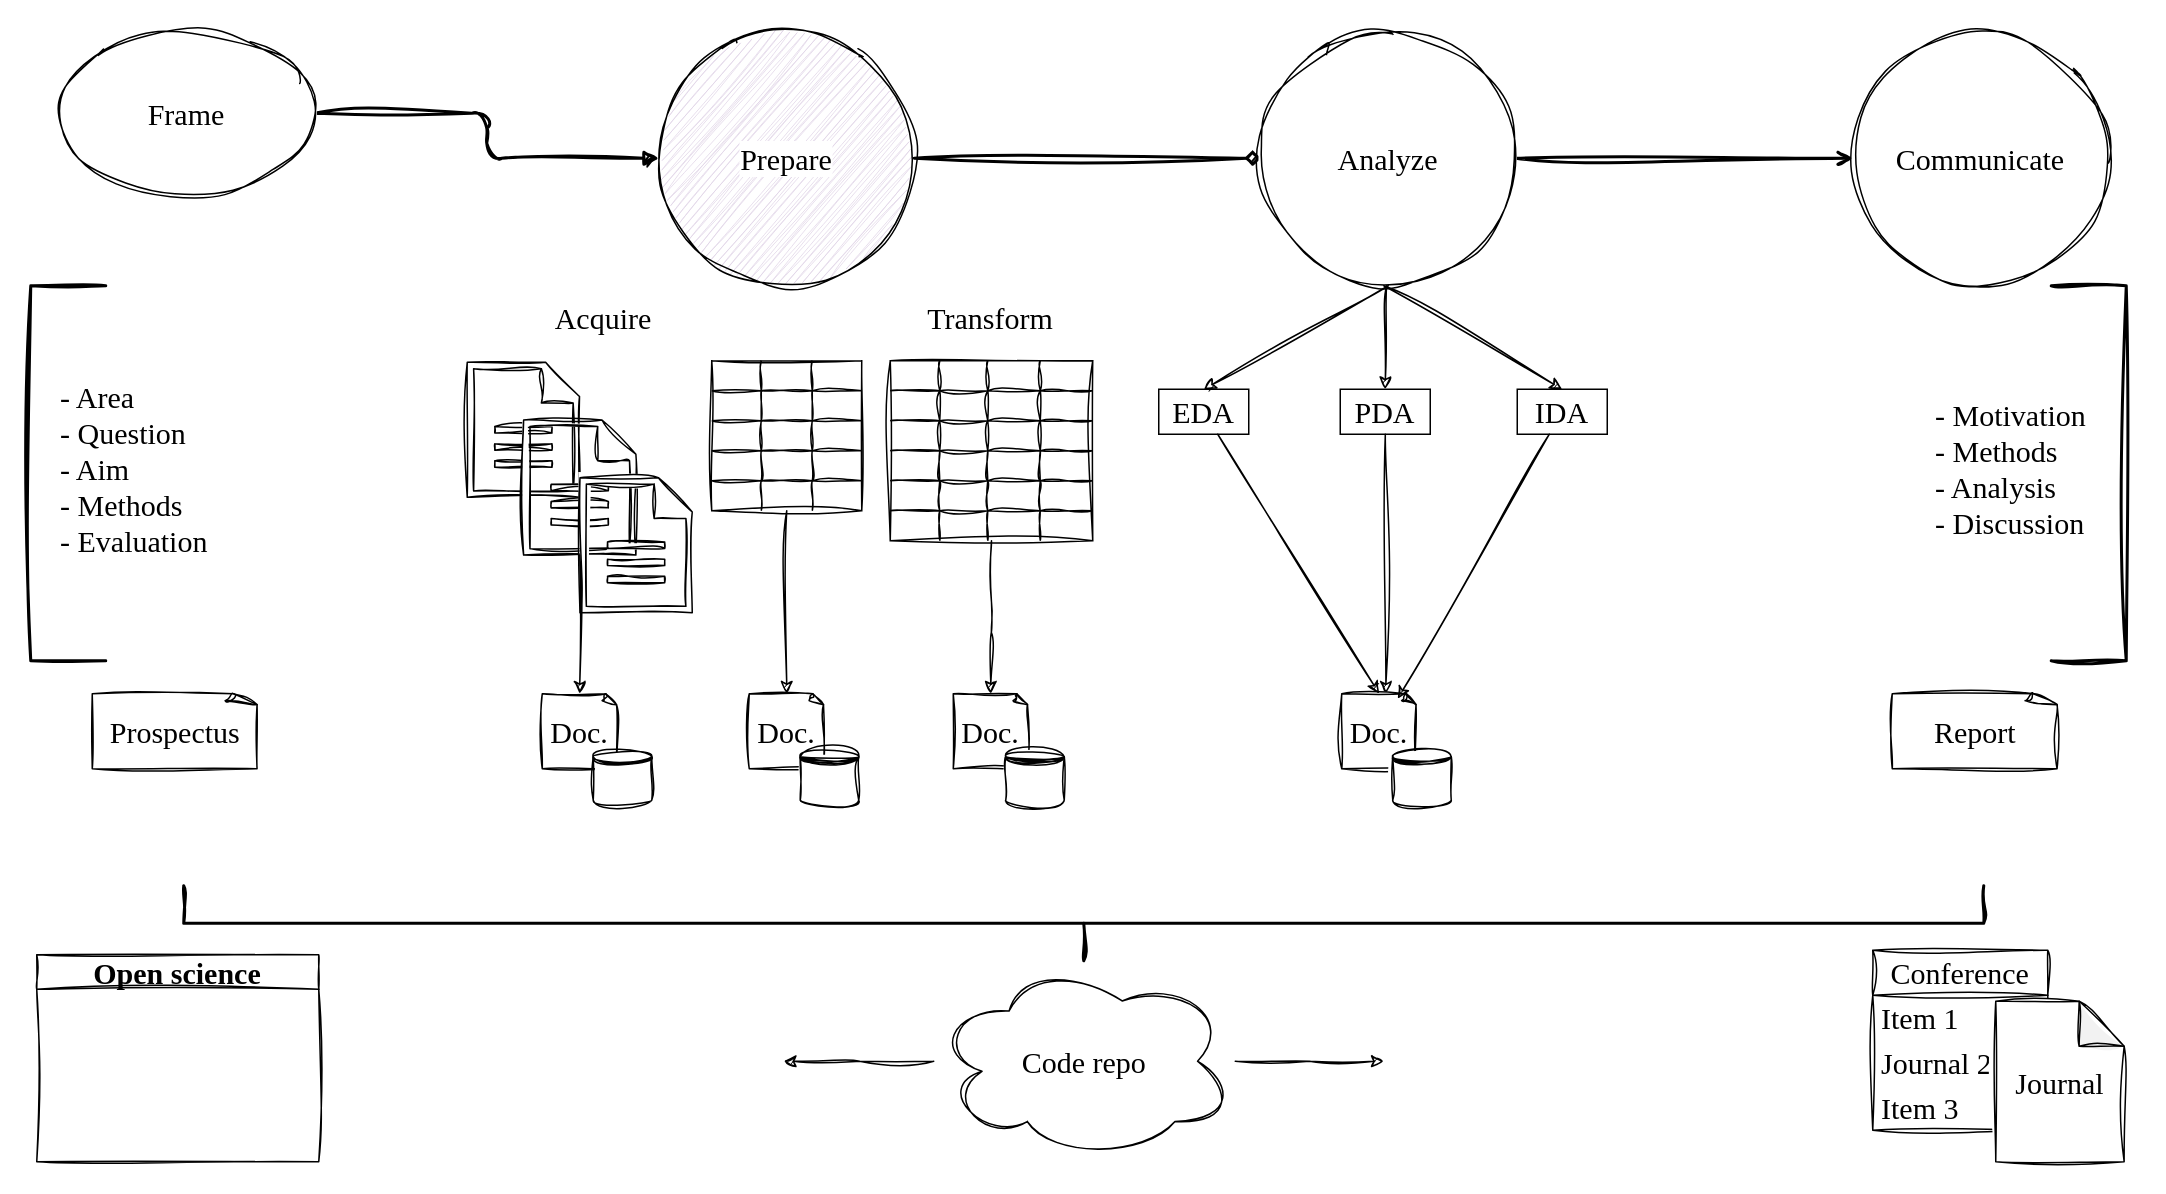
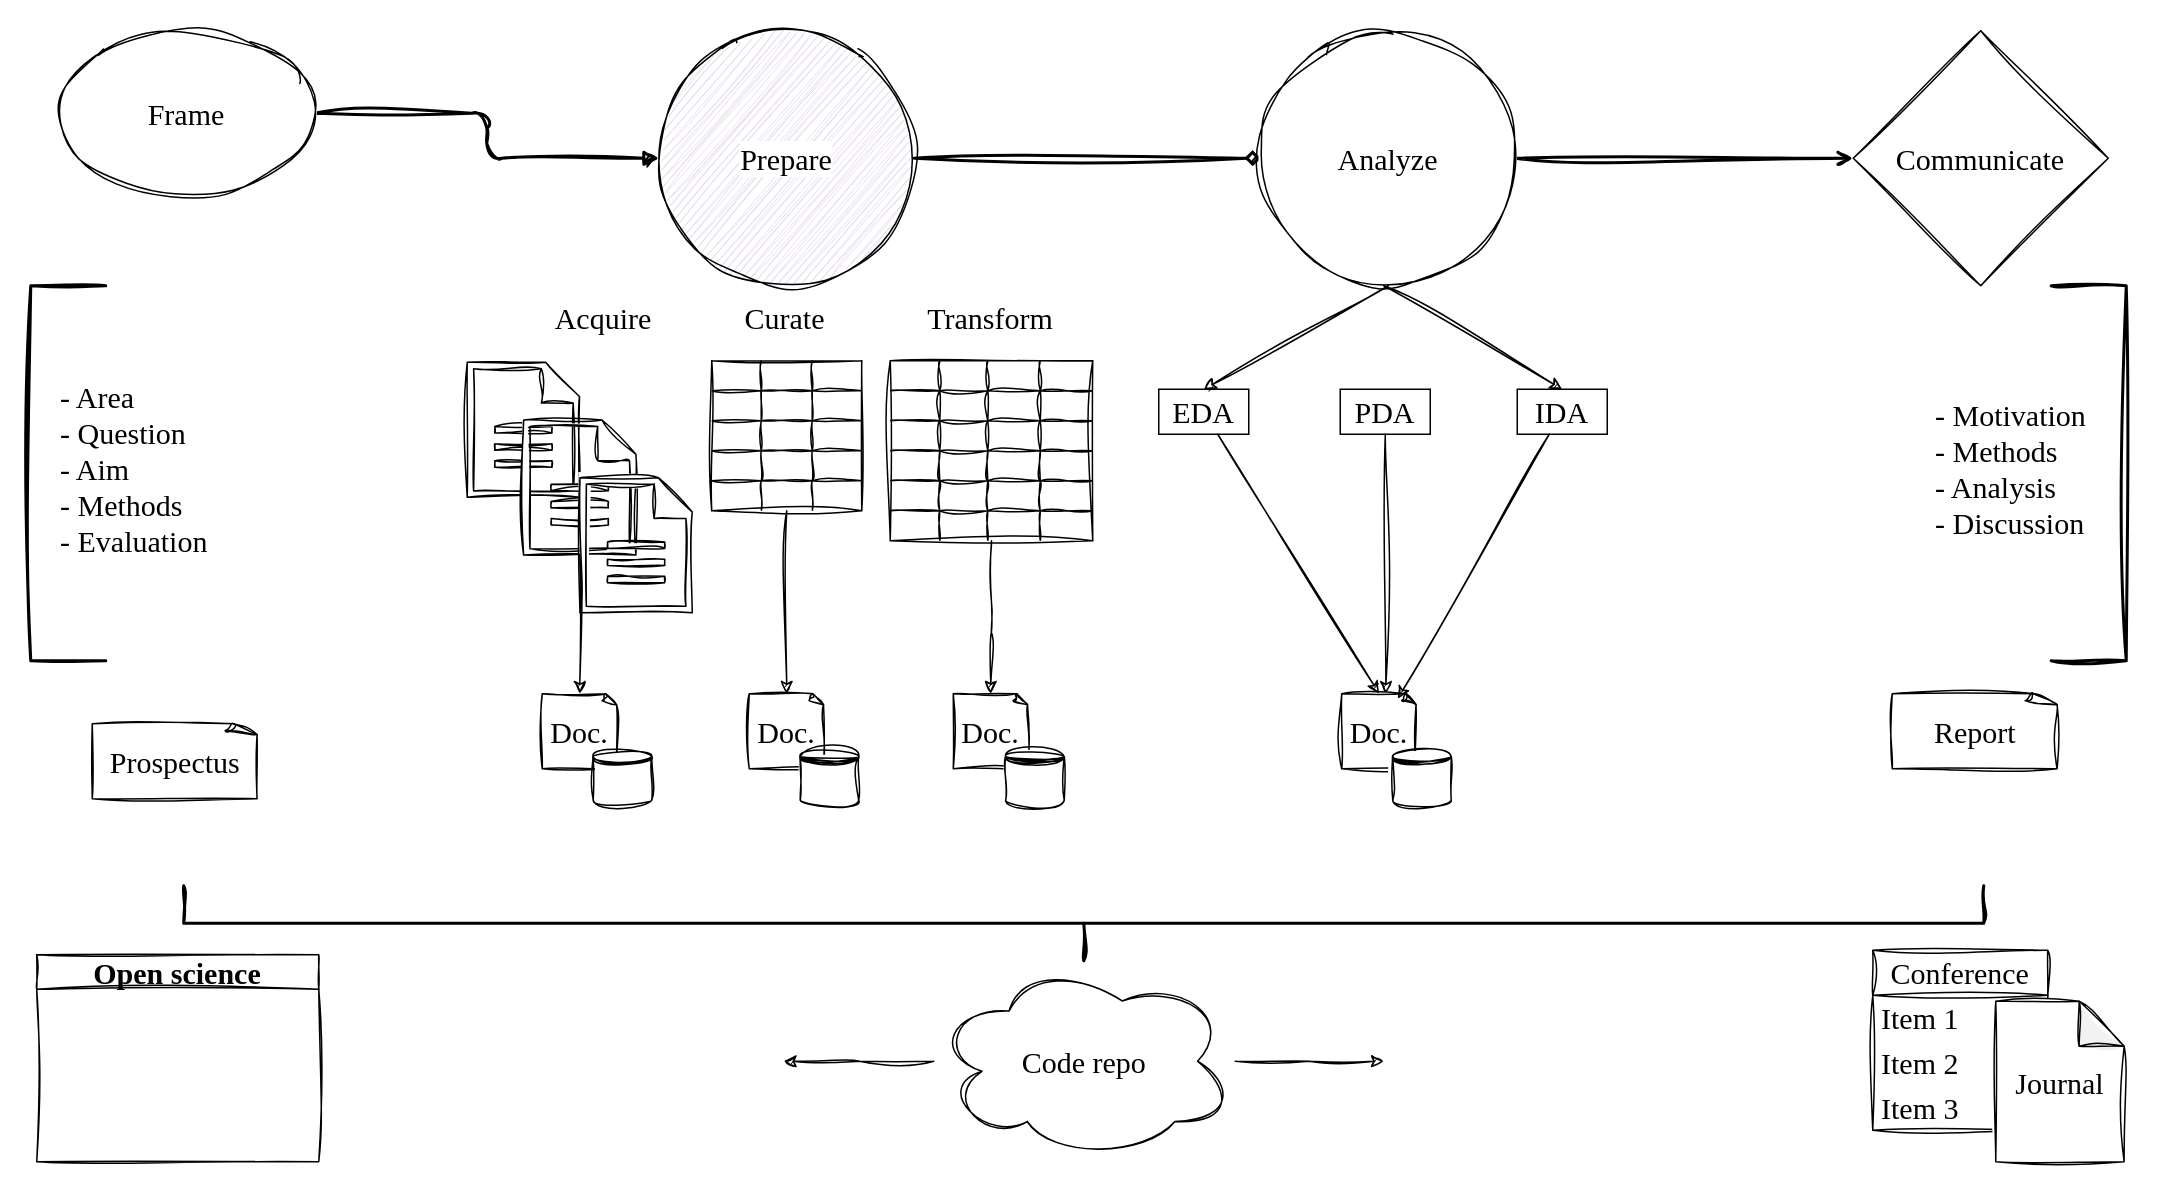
node "Communicate": shape ellipse -> diamond
node "Curate": added
edge "Analyze" -> "PDA": removed
node "Prospectus": moved (176, 731) -> (176, 761)
node "Journal 2": label "Journal 2" -> "Item 2"
